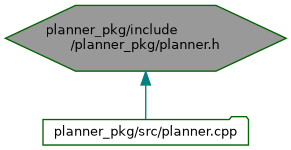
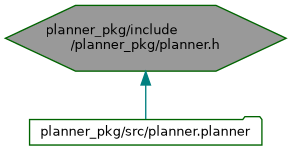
node "planner_pkg/src/planner.cpp": label "planner_pkg/src/planner.cpp" -> "planner_pkg/src/planner.planner"
